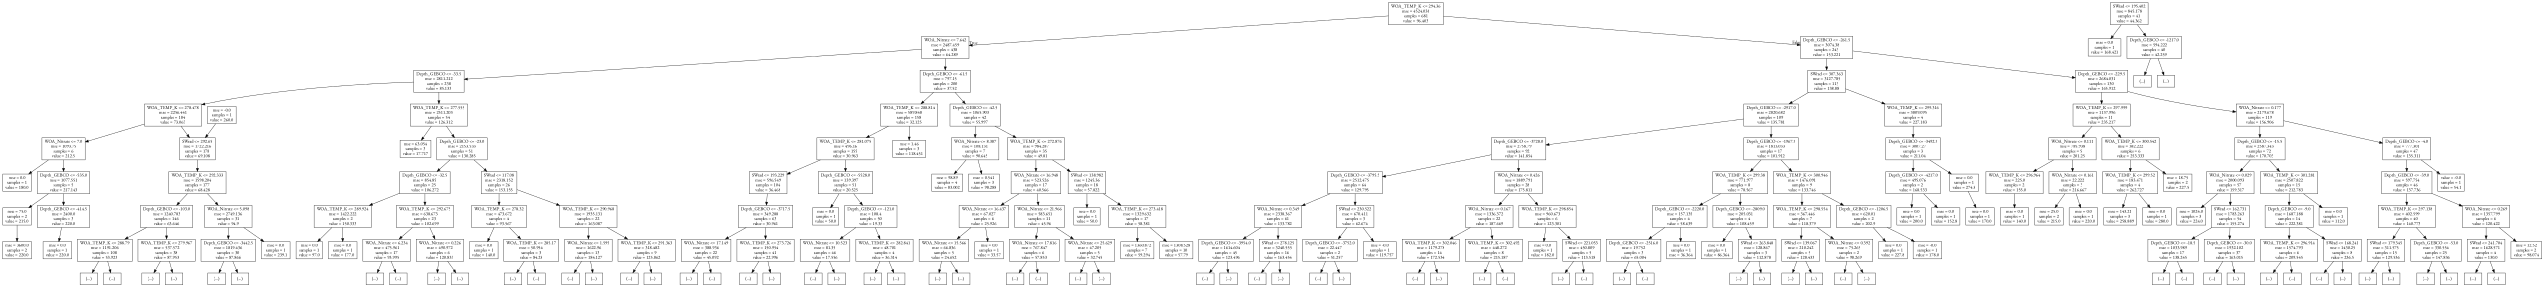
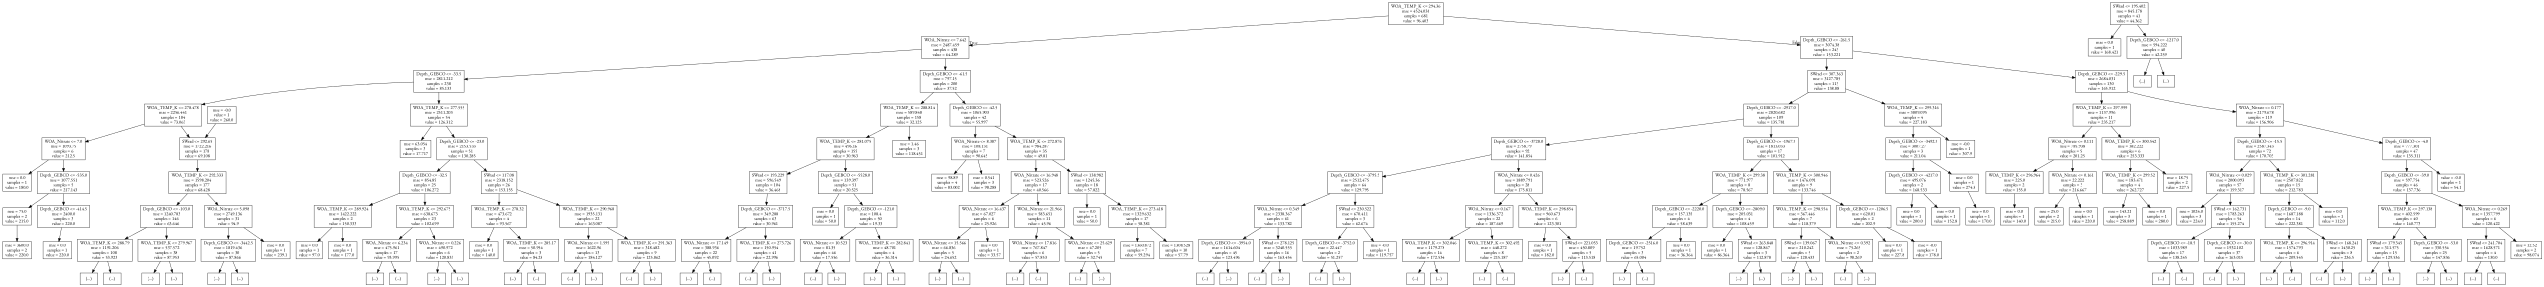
node "mse = -0.0 samples = 1 value = 260.0": label "mse = -0.0 samples = 1 value = 260.0" -> "mse = -0.0 value = 1 value = 260.0"
node "mse = -0.0 samples = 1 value = 307.9": added
